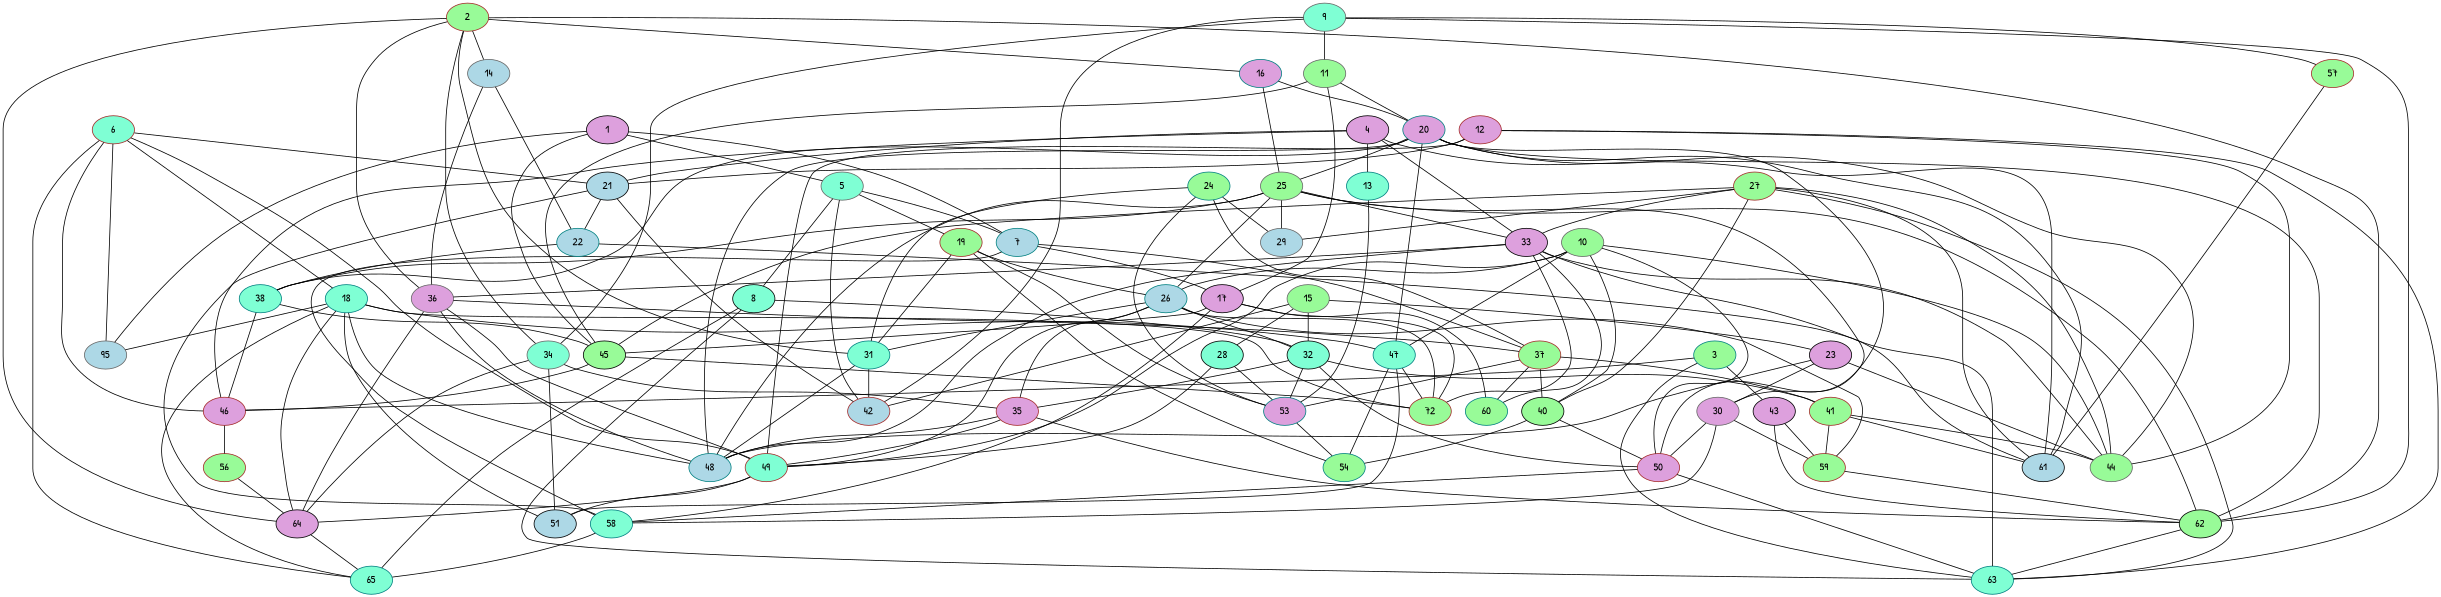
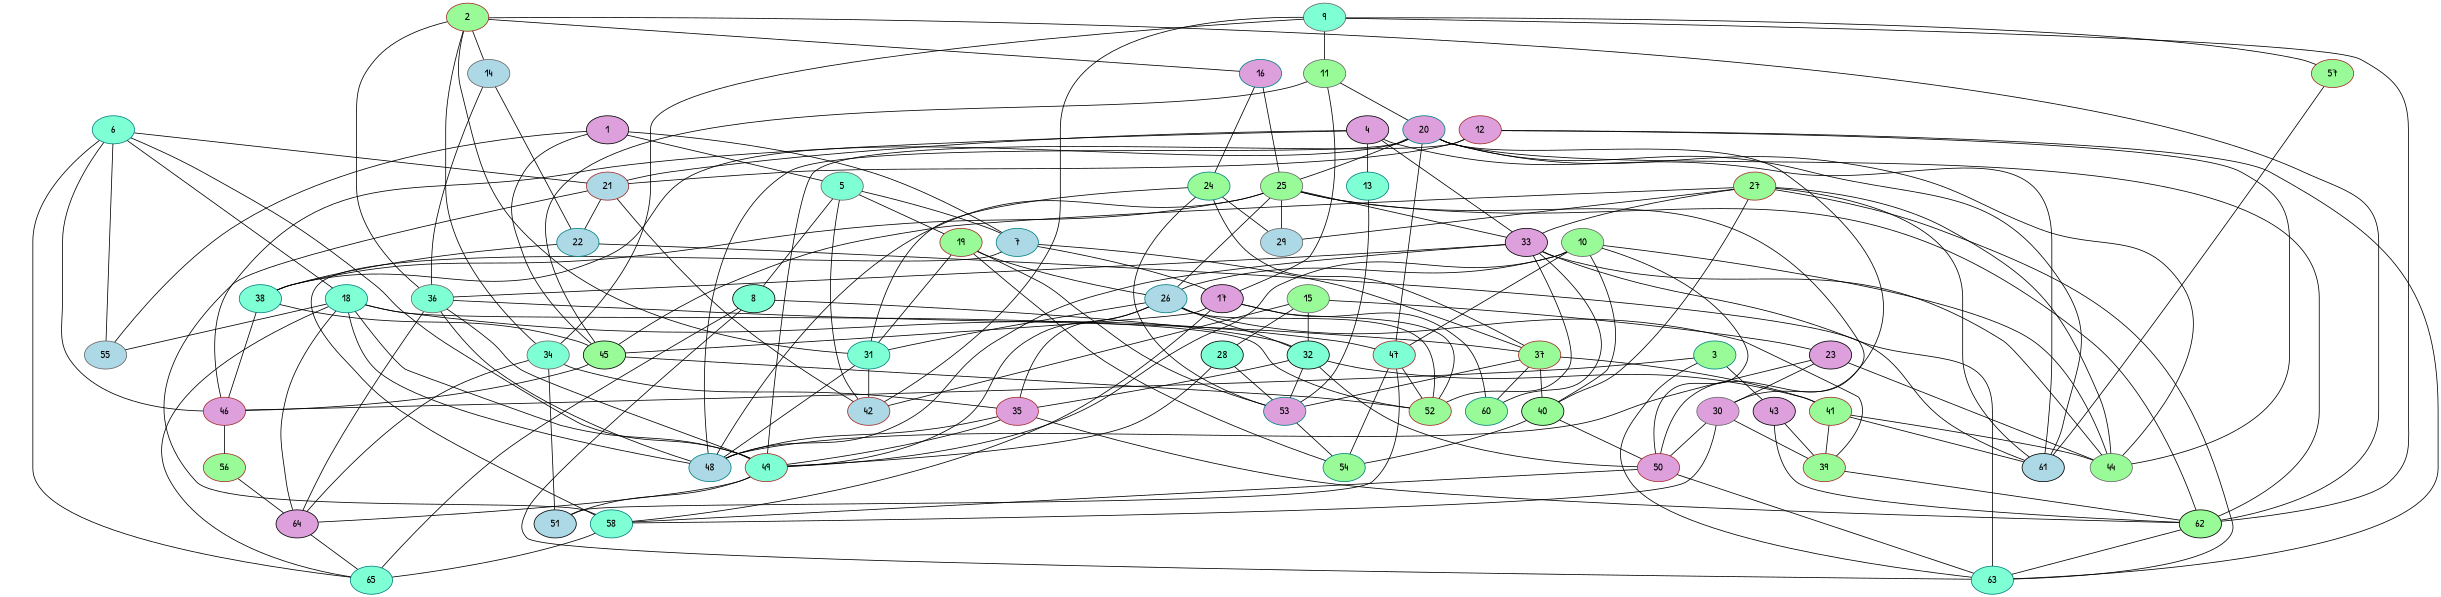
edge "16" -- "20": now "16" -- "24"
node "6": color brown -> teal
edge "2" -- "64": removed
node "21": color black -> brown
node "36": fillcolor plum -> aquamarine
node "95": label "95" -> "55"
node "47": color teal -> brown
node "72": label "72" -> "52"
edge "18" -- "51": now "18" -- "49"
node "59": label "59" -> "39"
